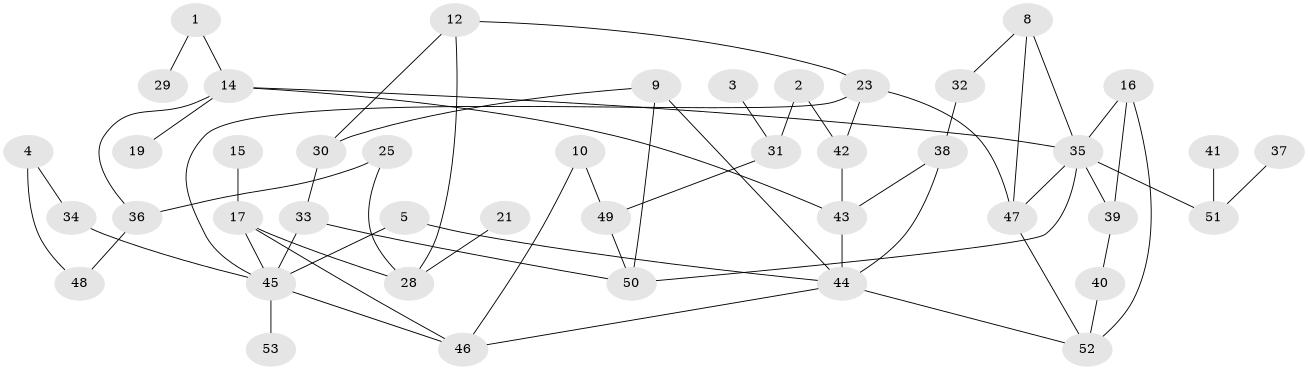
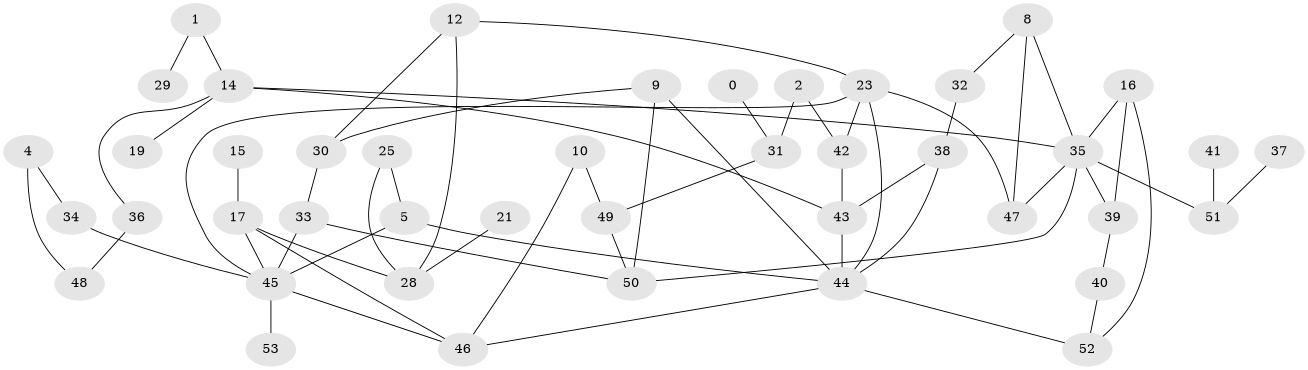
node "3": label "3" -> "0"
edge "23" -- "44": added
edge "25" -- "36": now "25" -- "5"
edge "47" -- "52": removed
